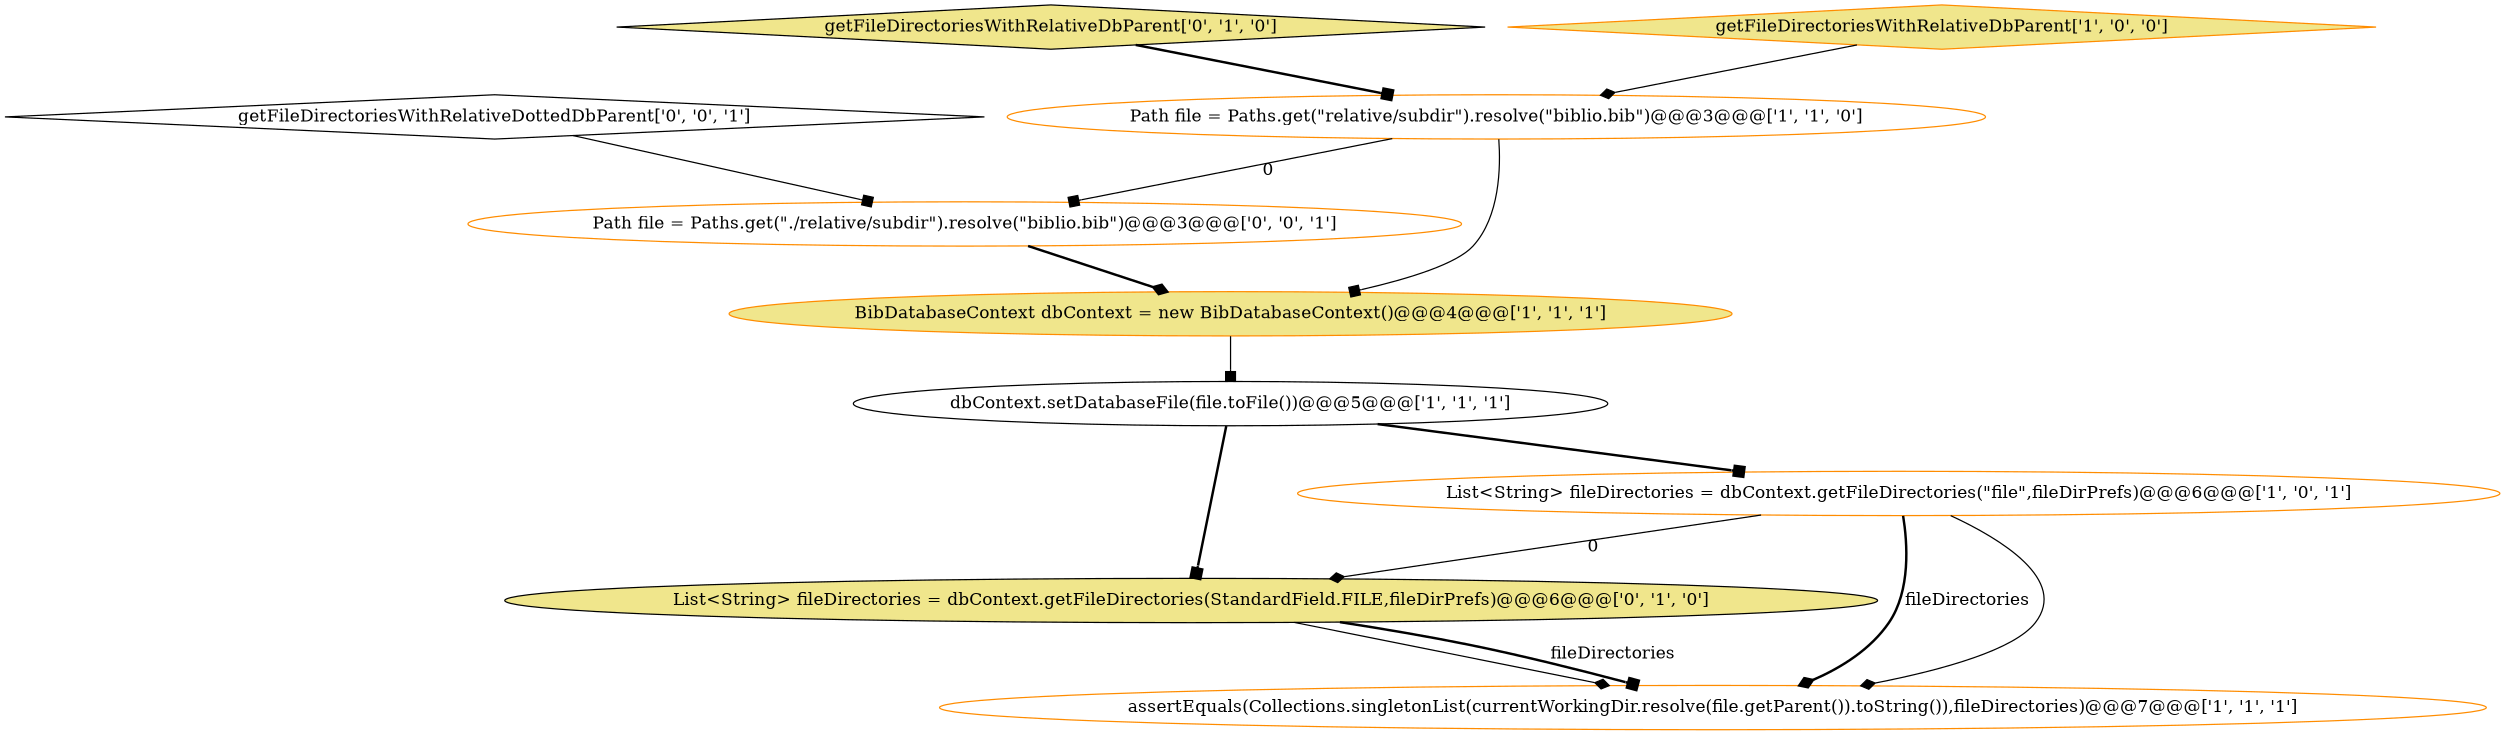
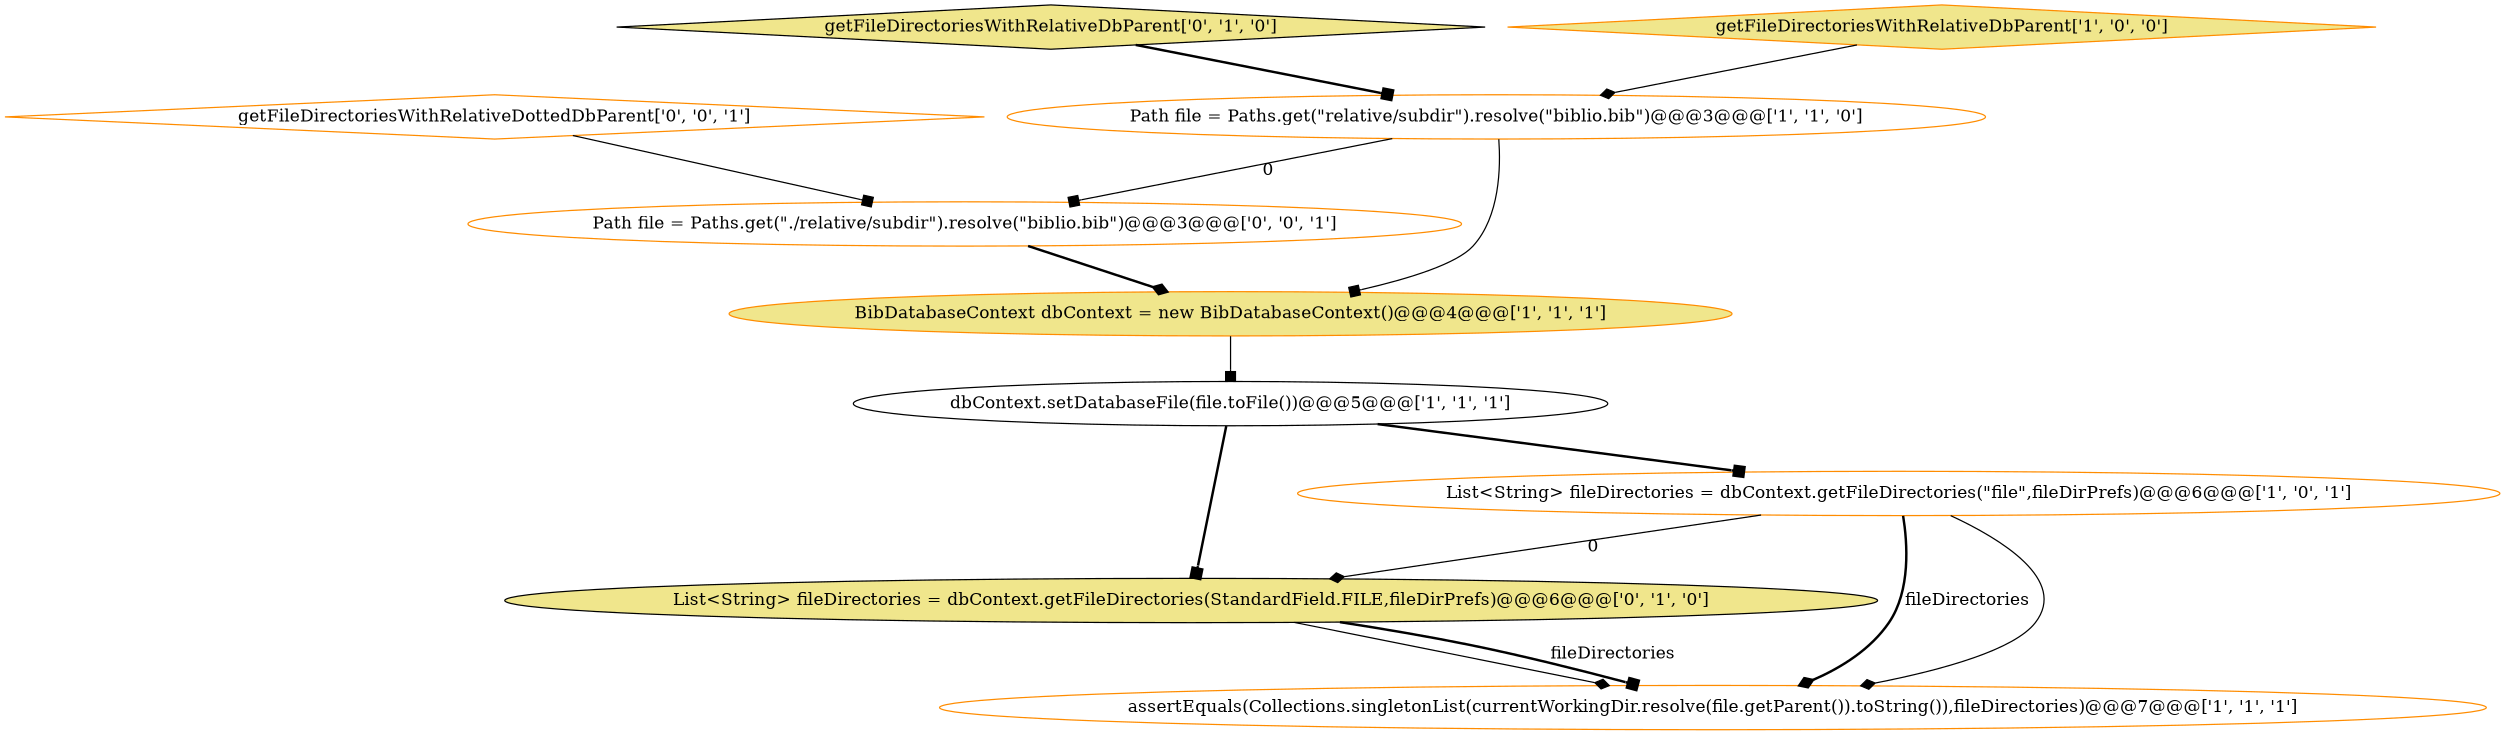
node "getFileDirectoriesWithRelativeDottedDbParent['0', '0', '1']": color black -> darkorange
